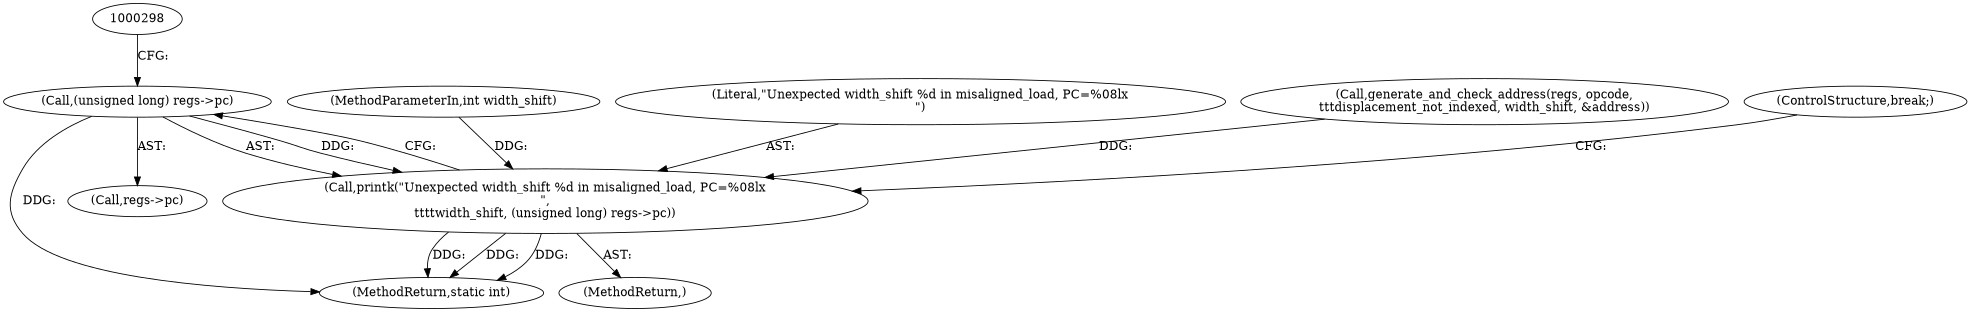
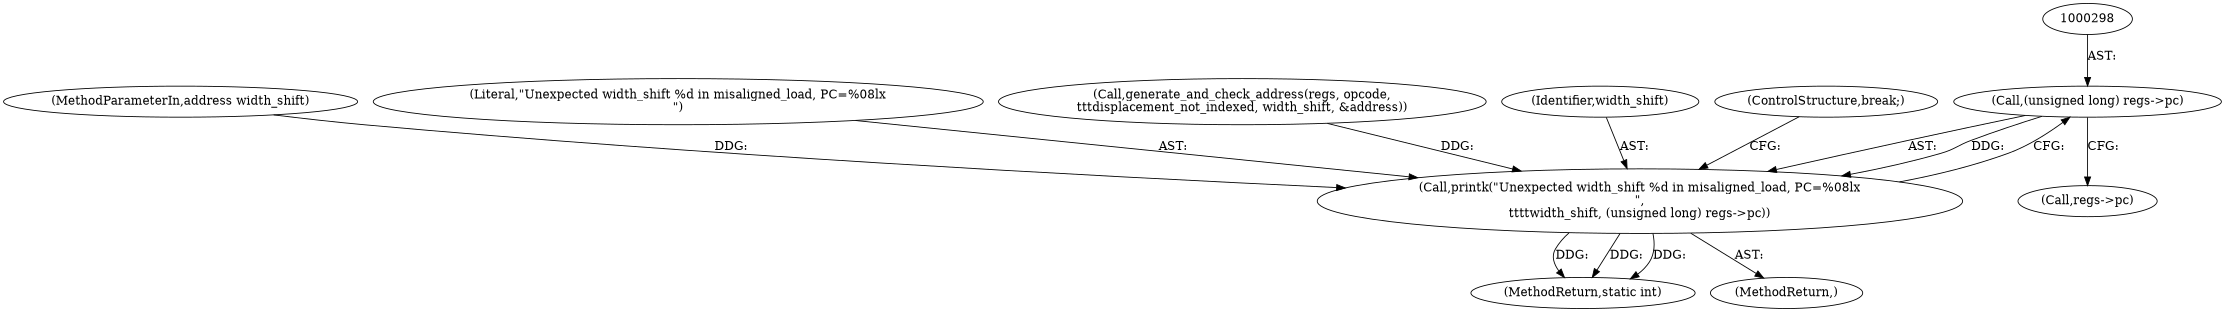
edge "1000298" -> "(Call,(unsigned long) regs->pc)": label "CFG: " -> "AST: "
node "(MethodParameterIn,int width_shift)": label "(MethodParameterIn,int width_shift)" -> "(MethodParameterIn,address width_shift)"
node "(Identifier,width_shift)": added
edge "(Call,(unsigned long) regs->pc)" -> "(Call,regs->pc)": label "AST: " -> "CFG: "
edge "(Call,(unsigned long) regs->pc)" -> "(MethodReturn,static int)": removed, label "DDG:"
